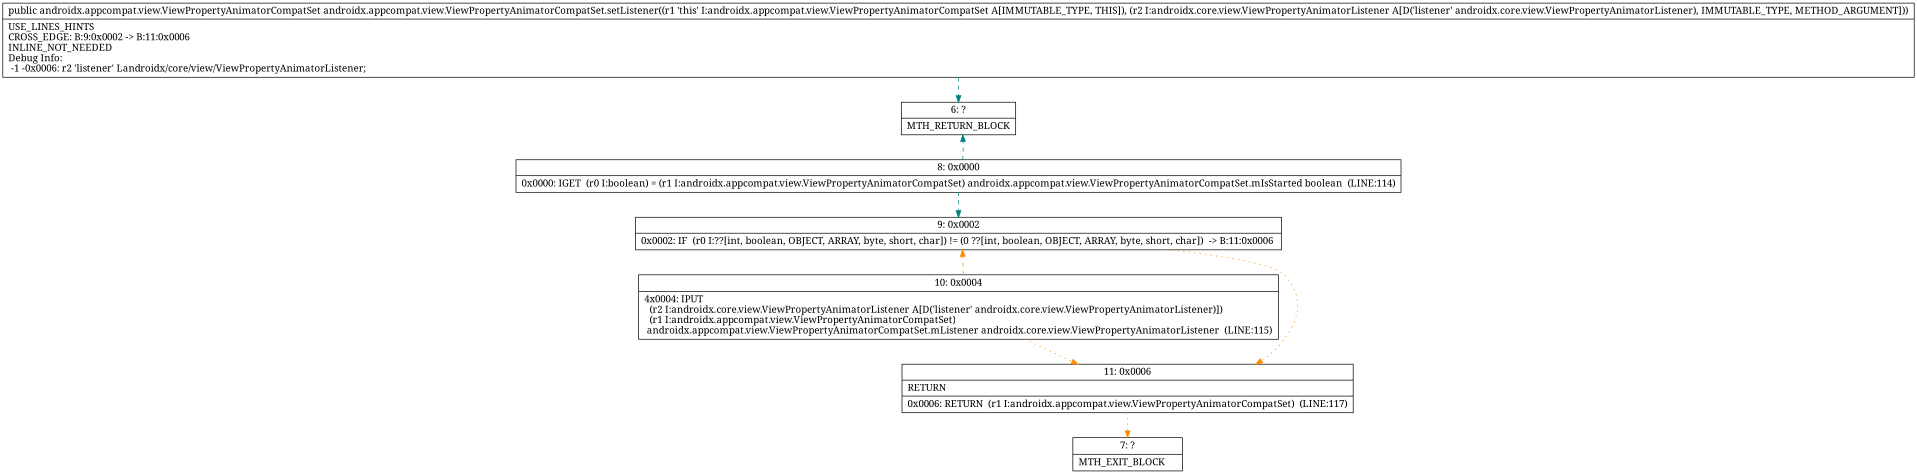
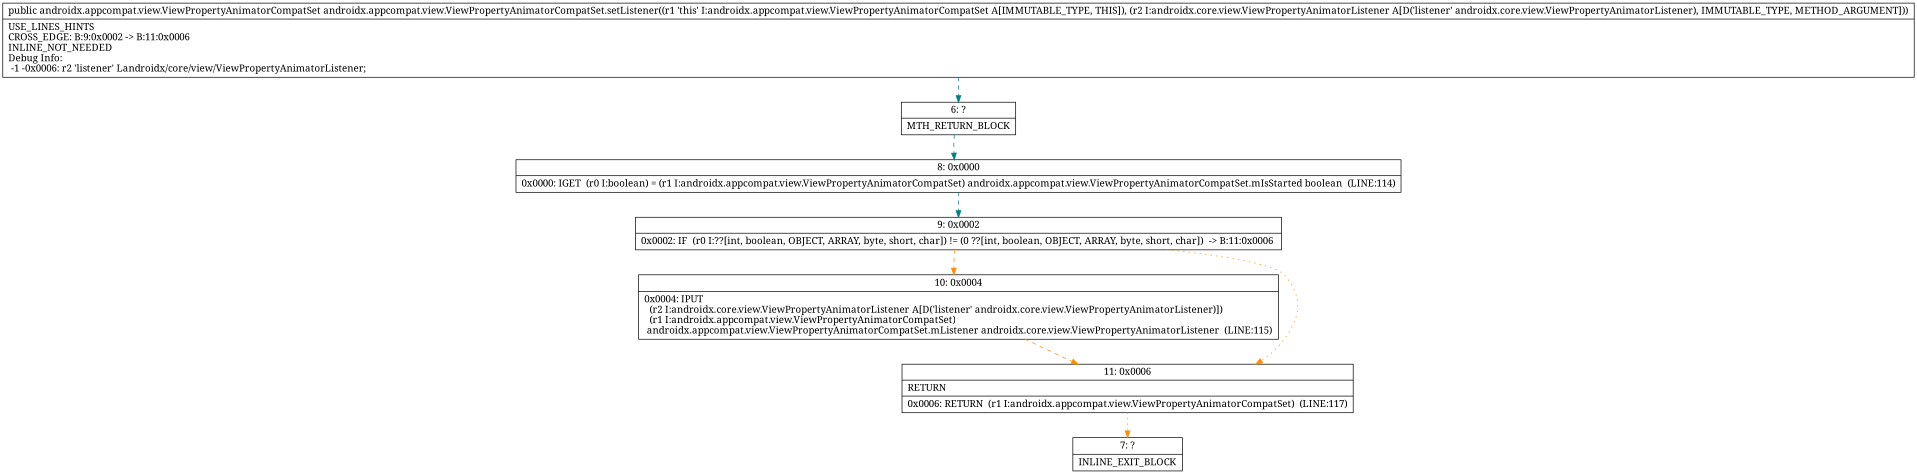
edge "8: 0x0000" -> "6: ?": reversed
edge "10: 0x0004" -> "9: 0x0002": reversed
node "10: 0x0004": text "4x0004: IPUT" -> "0x0004: IPUT"
edge "10: 0x0004" -> "11: 0x0006": style dotted -> dashed
node "7: ?": text "MTH_EXIT_BLOCK" -> "INLINE_EXIT_BLOCK"
